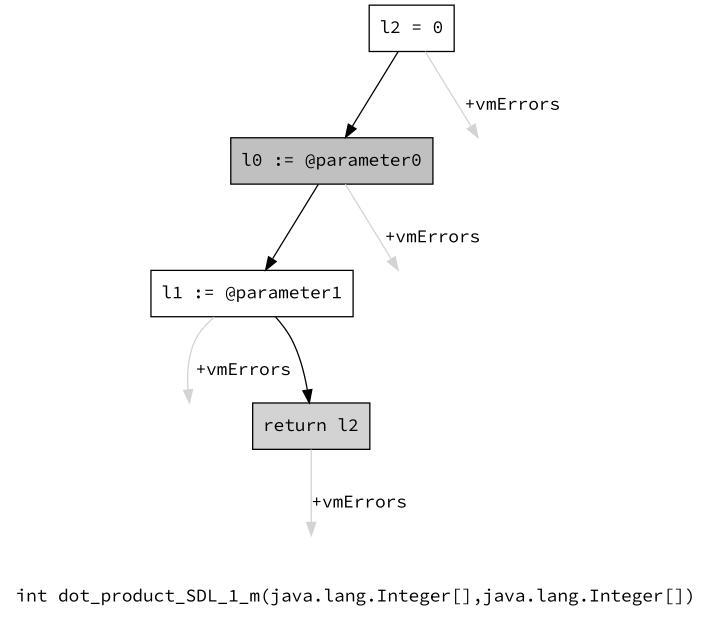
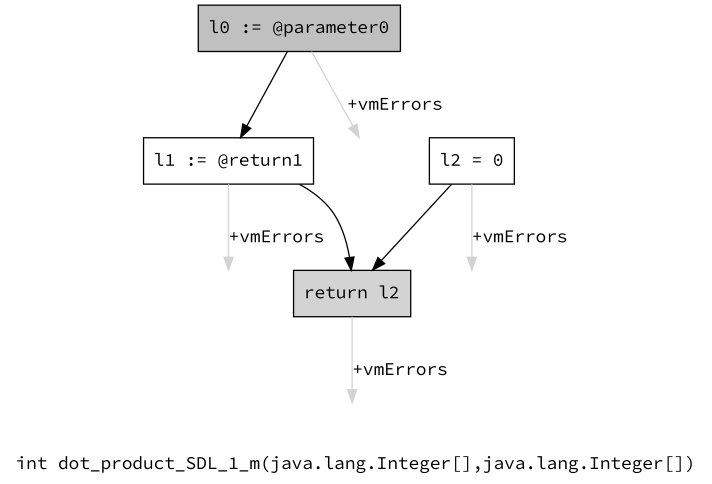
edge "l2 = 0" -> "l0 := @parameter0": now "l2 = 0" -> "return l2"
node "l1 := @parameter1": label "l1 := @parameter1" -> "l1 := @return1"
